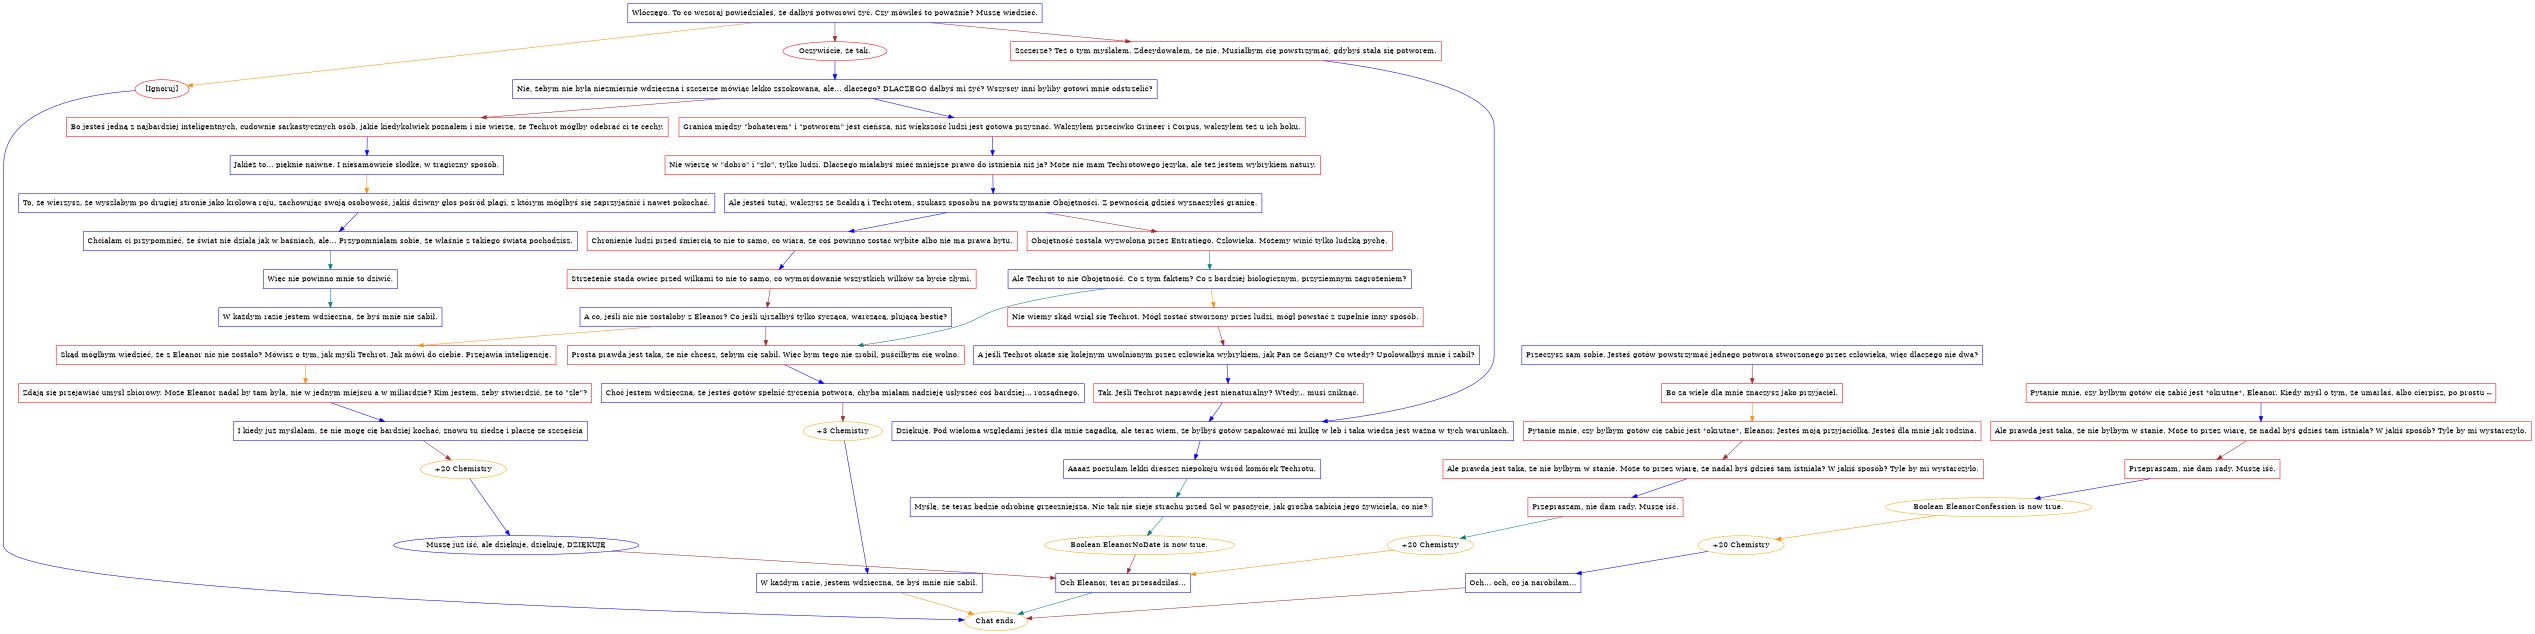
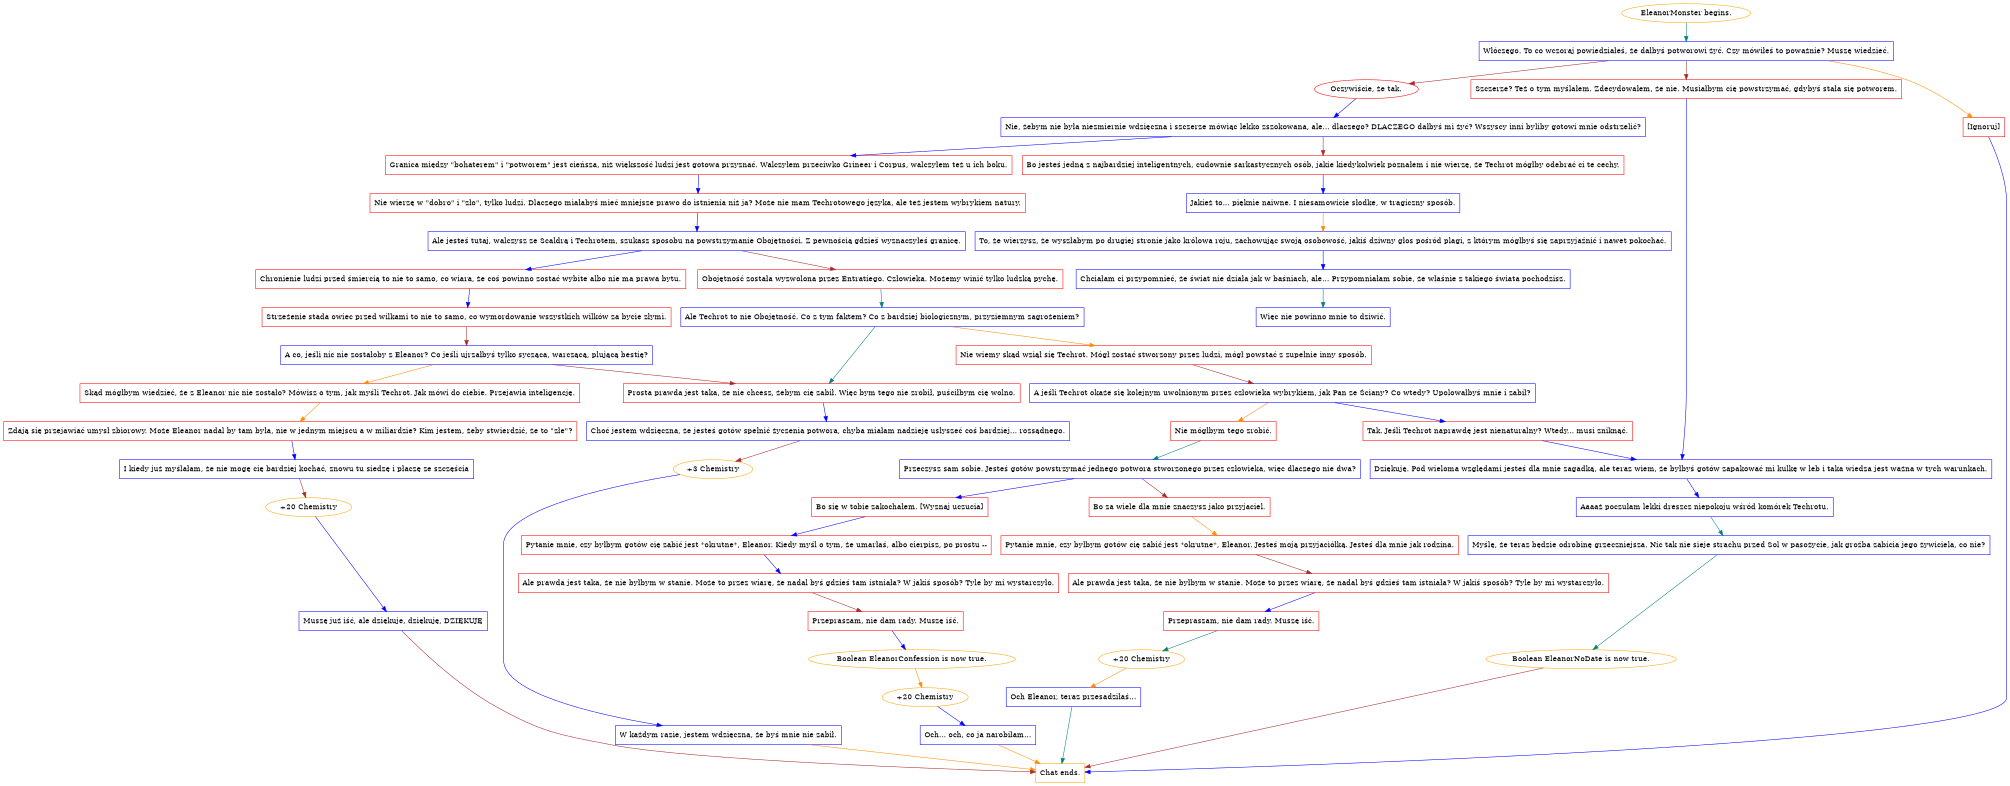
node "EleanorMonster begins.": added
node "[Ignoruj]": shape ellipse -> box
node "W każdym razie jestem wdzięczna, że byś mnie nie zabił.": removed
node "Nie mógłbym tego zrobić.": added
node "Bo się w tobie zakochałem. [Wyznaj uczucia]": added
node "Muszę już iść, ale dziękuje, dziękuję, DZIĘKUJĘ": shape ellipse -> box
edge "Boolean EleanorNoDate is now true." -> "Och Eleanor, teraz przesadziłaś...": now "Boolean EleanorNoDate is now true." -> "Chat ends."
edge "Muszę już iść, ale dziękuje, dziękuję, DZIĘKUJĘ" -> "Och Eleanor, teraz przesadziłaś...": now "Muszę już iść, ale dziękuje, dziękuję, DZIĘKUJĘ" -> "Chat ends."
edge "Och... och, co ja narobiłam..." -> "Chat ends.": color brown -> darkorange
node "Chat ends.": shape ellipse -> box
